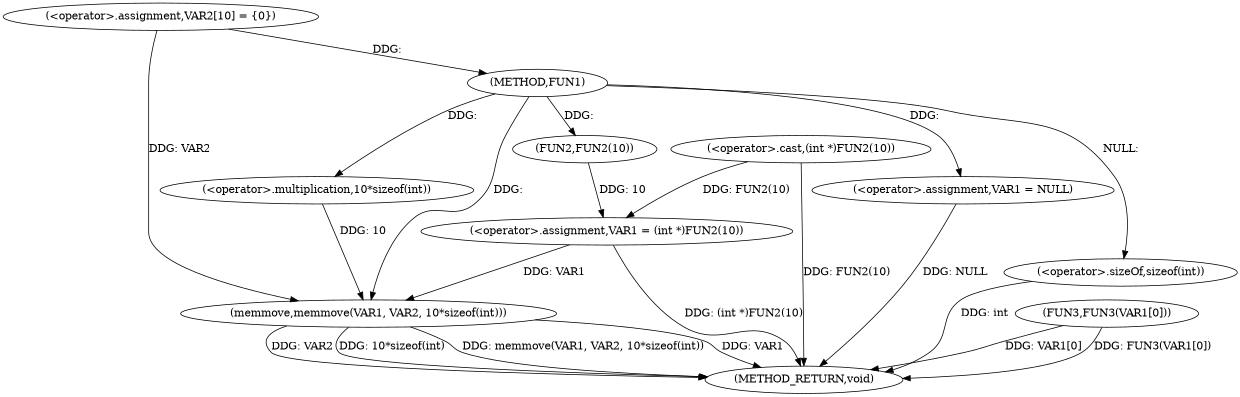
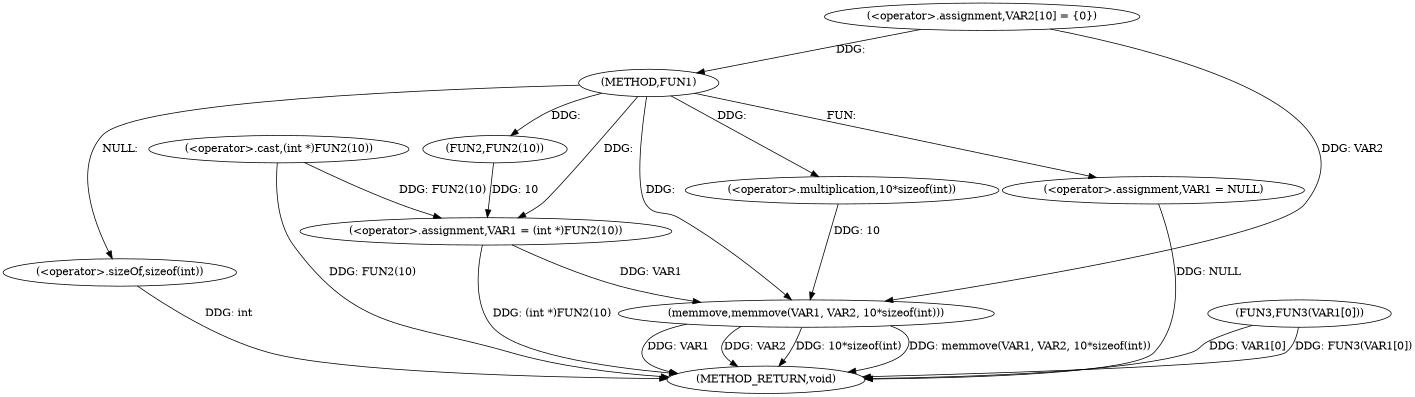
edge "(METHOD,FUN1)" -> "(<operator>.assignment,VAR1 = NULL)": label "DDG: " -> "FUN: "
edge "(METHOD,FUN1)" -> "(<operator>.assignment,VAR1 = (int *)FUN2(10))": added, label "DDG:"
